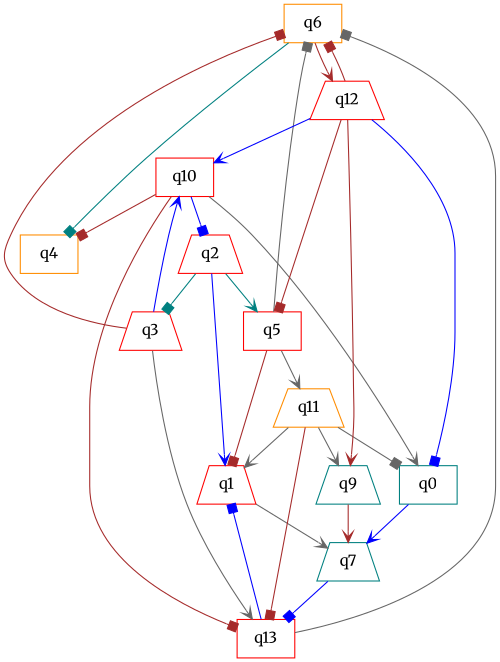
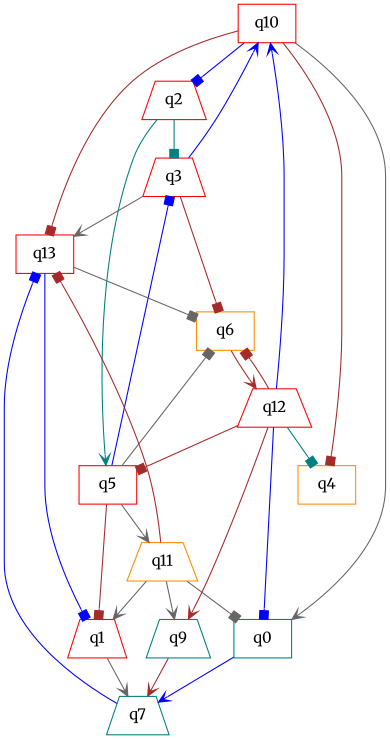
edge "q6" -> "q4": now "q12" -> "q4"
edge "q5" -> "q3": added
edge "q2" -> "q1": removed
